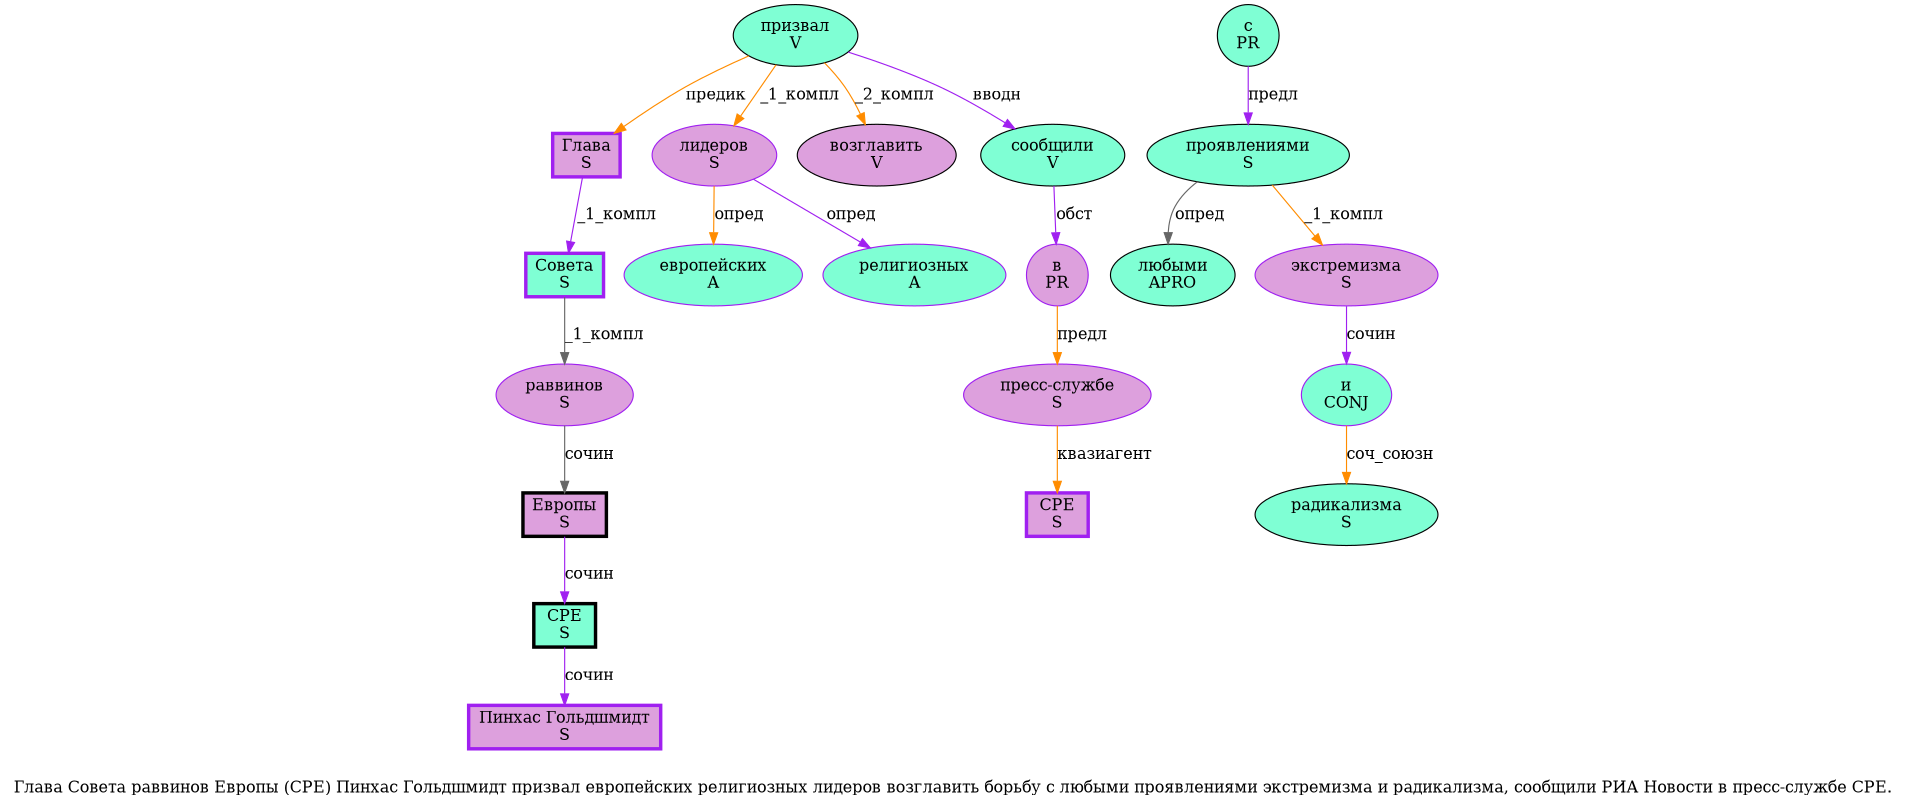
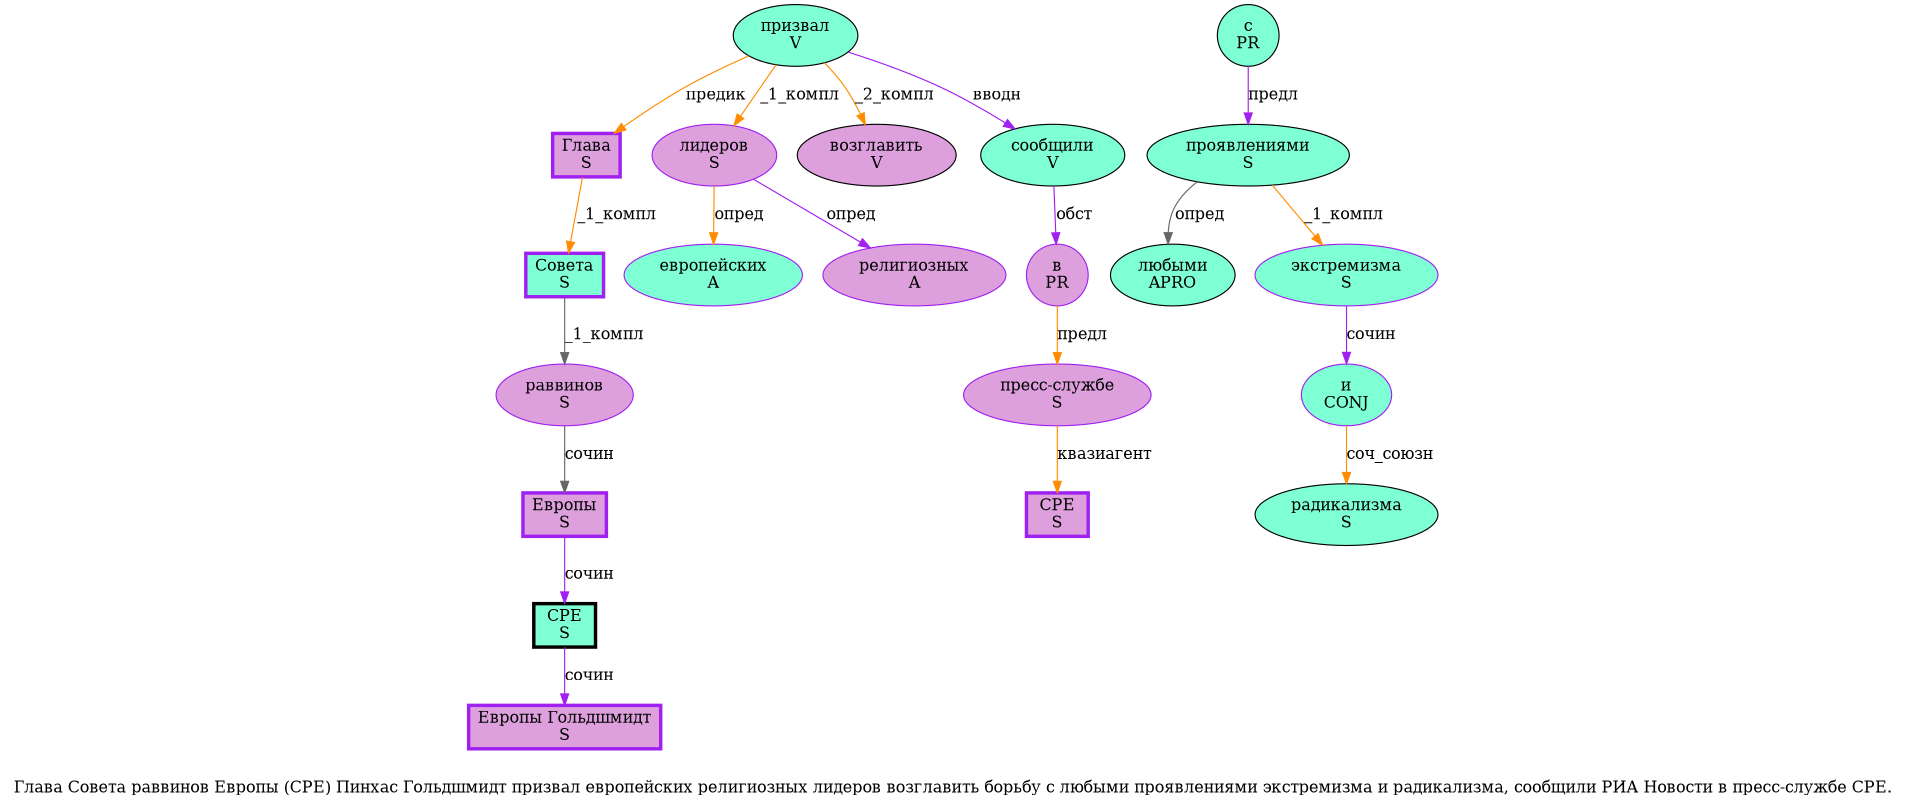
edge "Глава S" -> "Совета S": color purple -> darkorange
node "религиозных A": fillcolor aquamarine -> plum
node "экстремизма S": fillcolor plum -> aquamarine
node "Европы S": color black -> purple
node "Пинхас Гольдшмидт S": label "Пинхас Гольдшмидт S" -> "Европы Гольдшмидт S"
